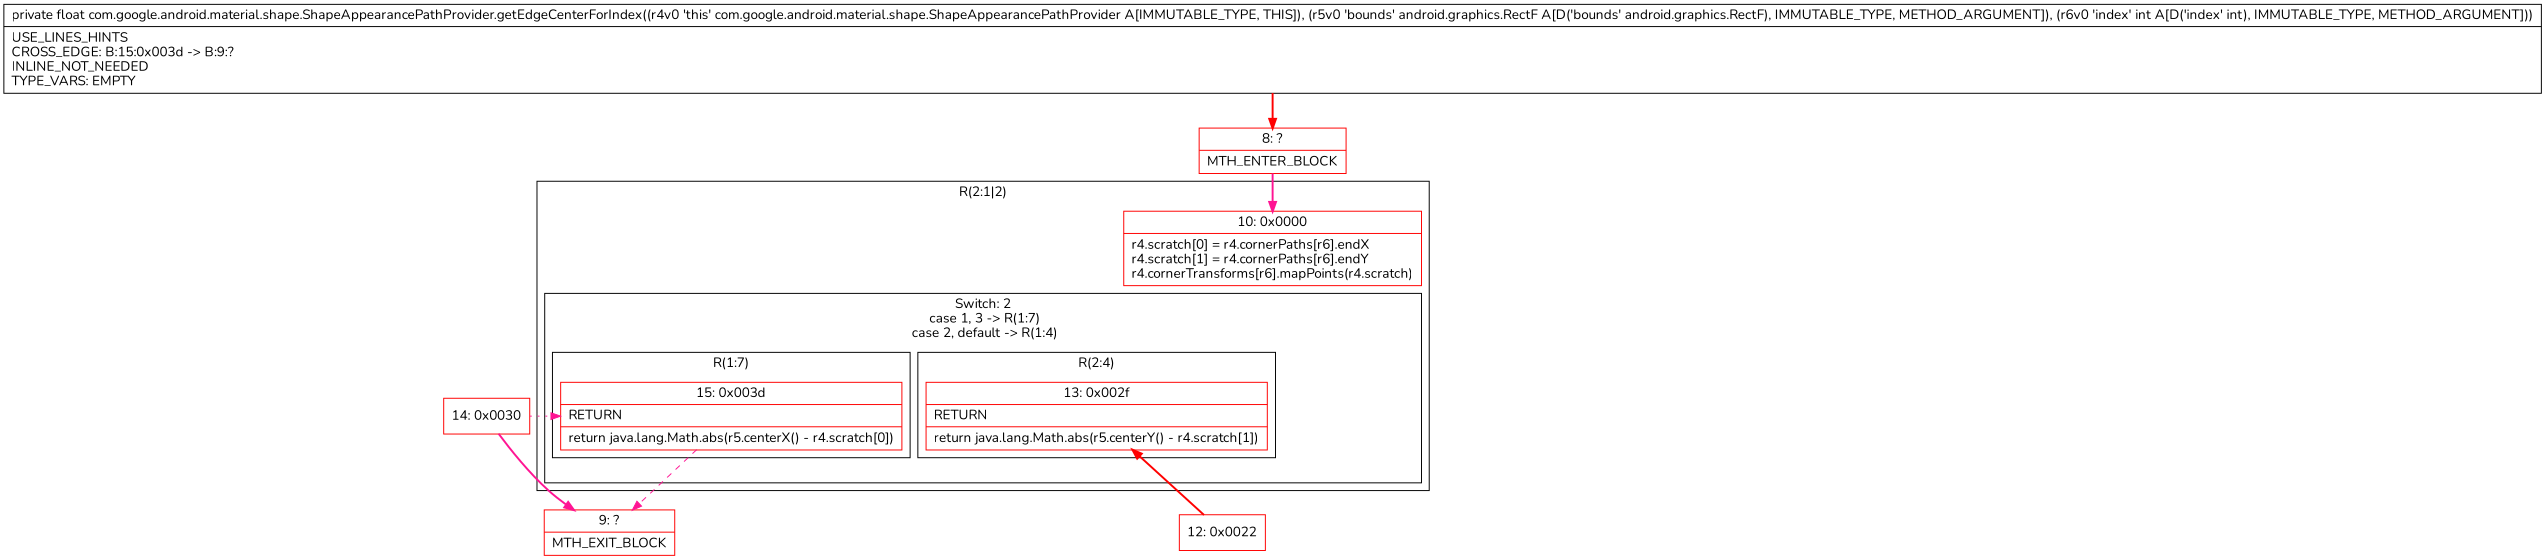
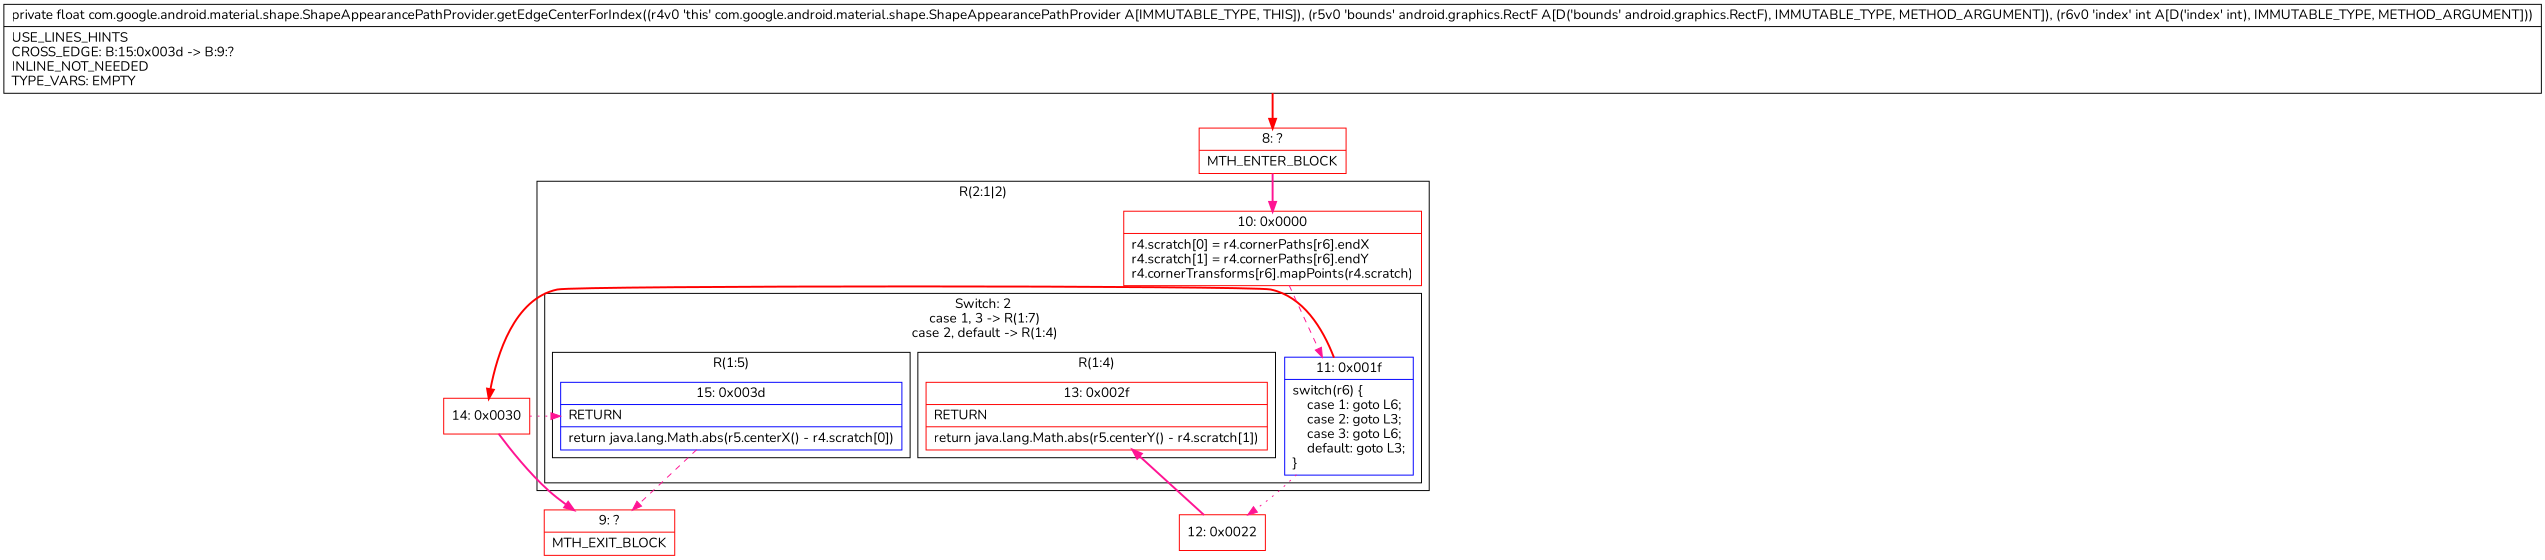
cluster "R(1:7)": label "R(1:7)" -> "R(1:5)"
cluster "R(2:4)": label "R(2:4)" -> "R(1:4)"
node "15: 0x003d": color red -> blue
node "11: 0x001f": added
edge "12: 0x0022" -> "13: 0x002f": color red -> deeppink
